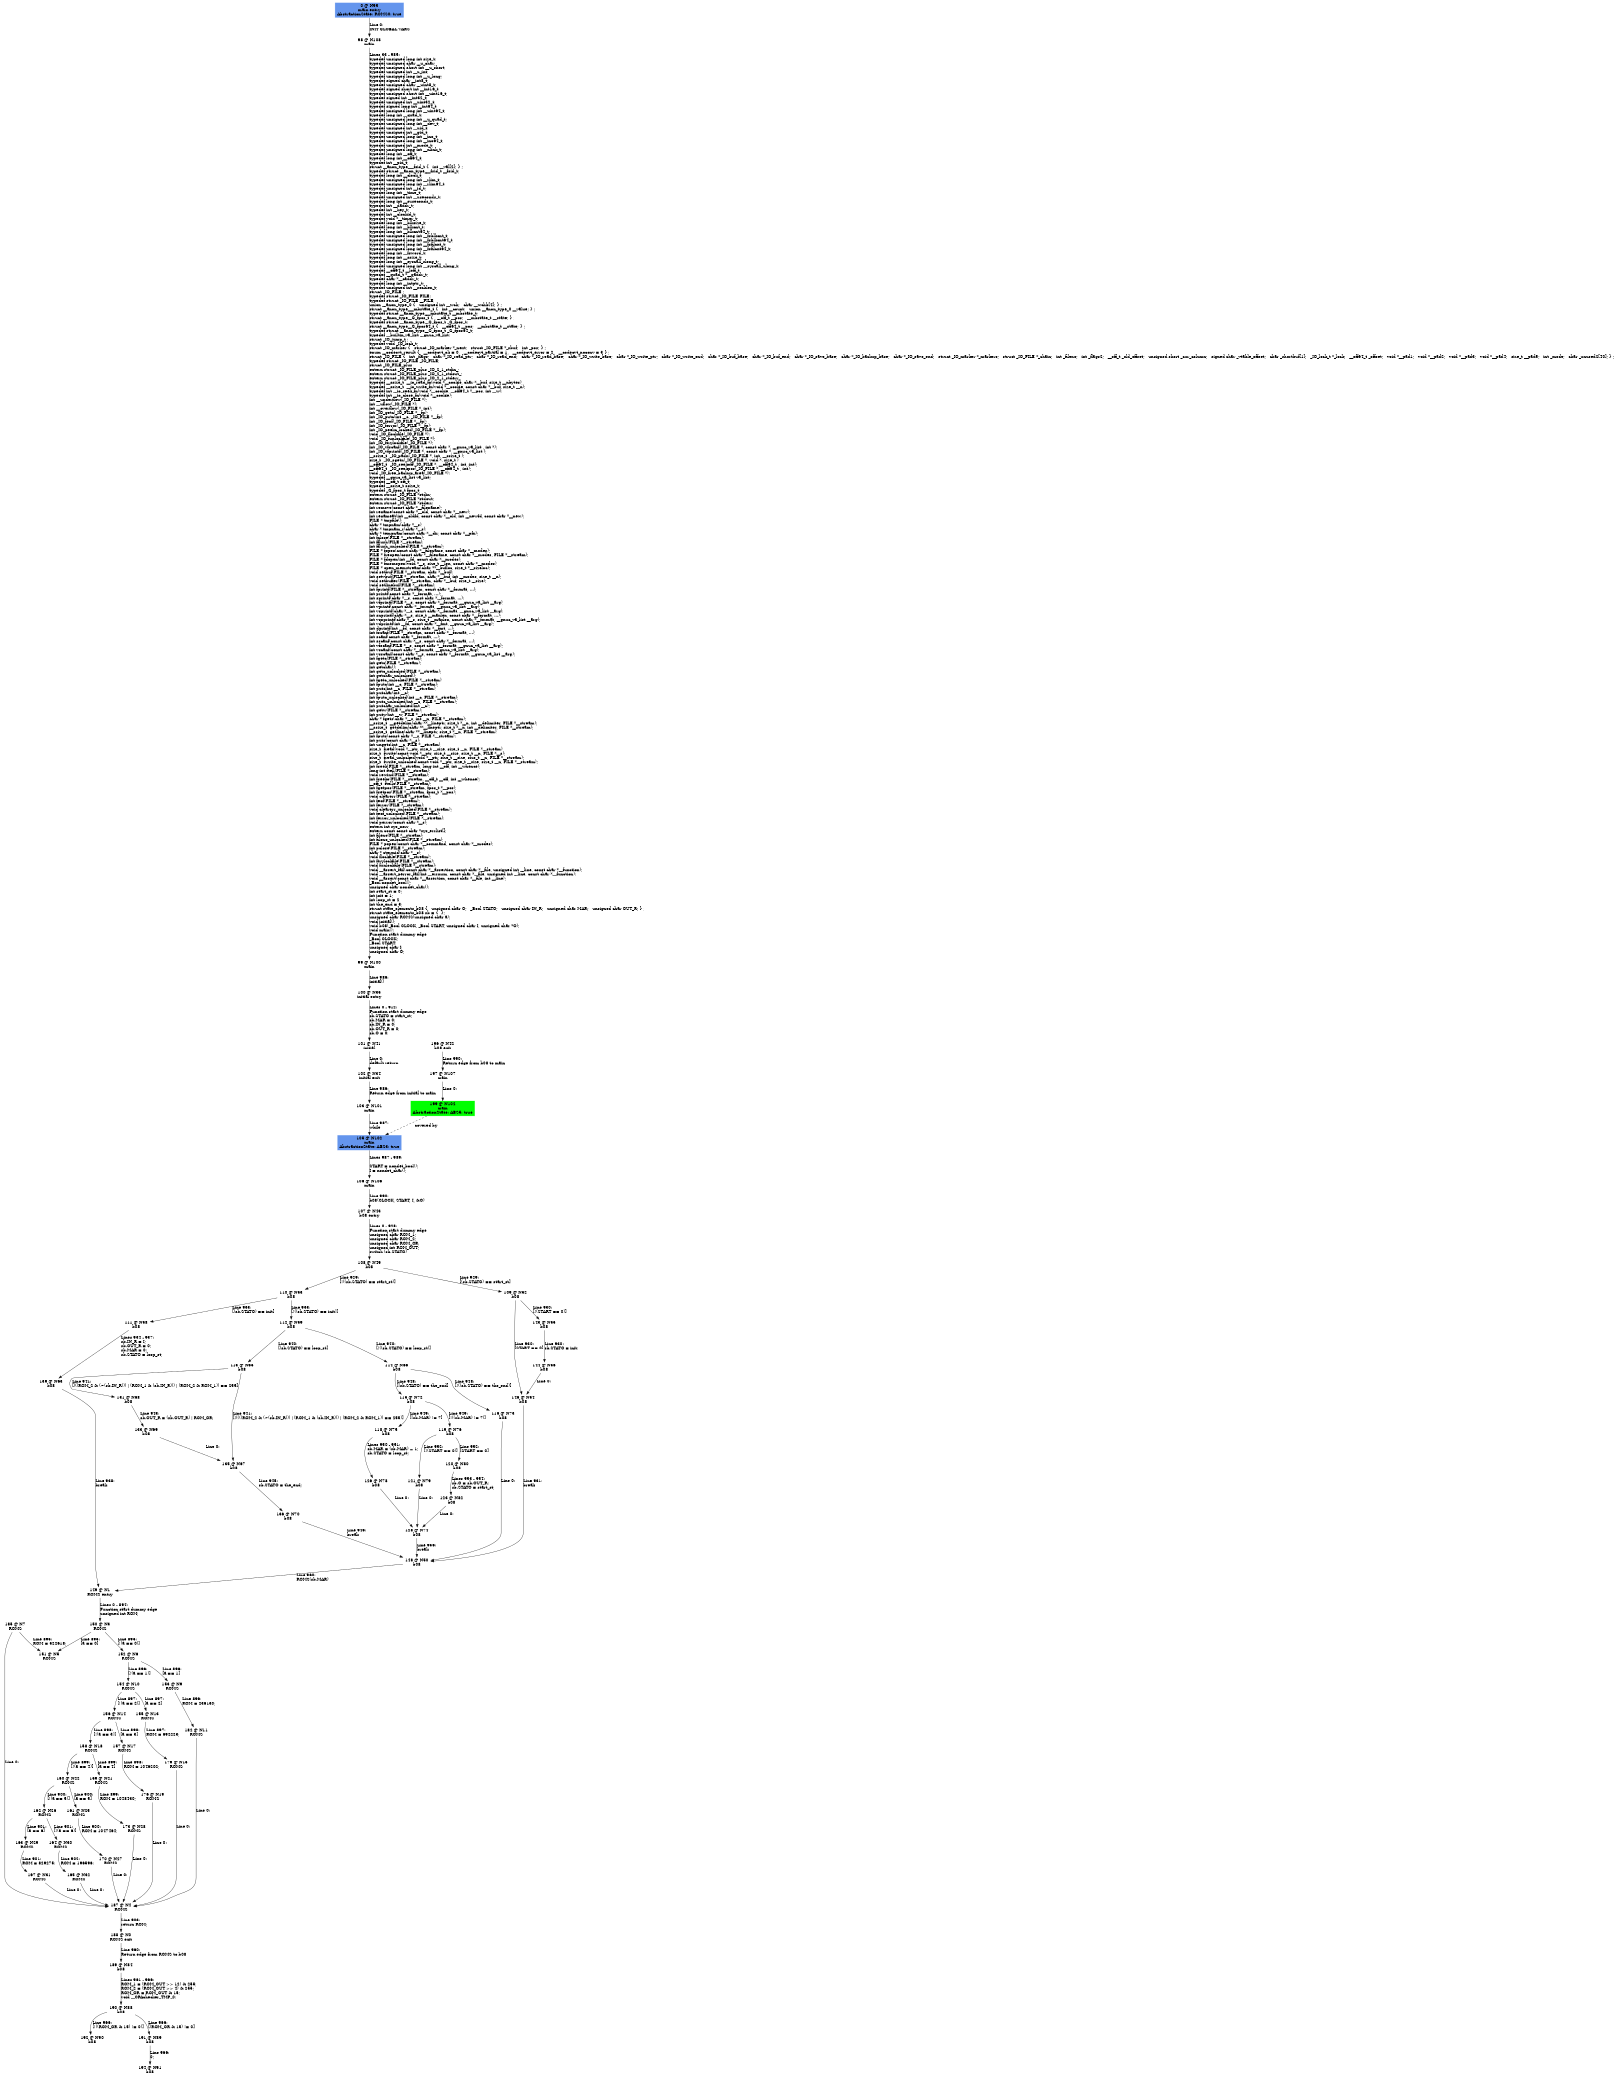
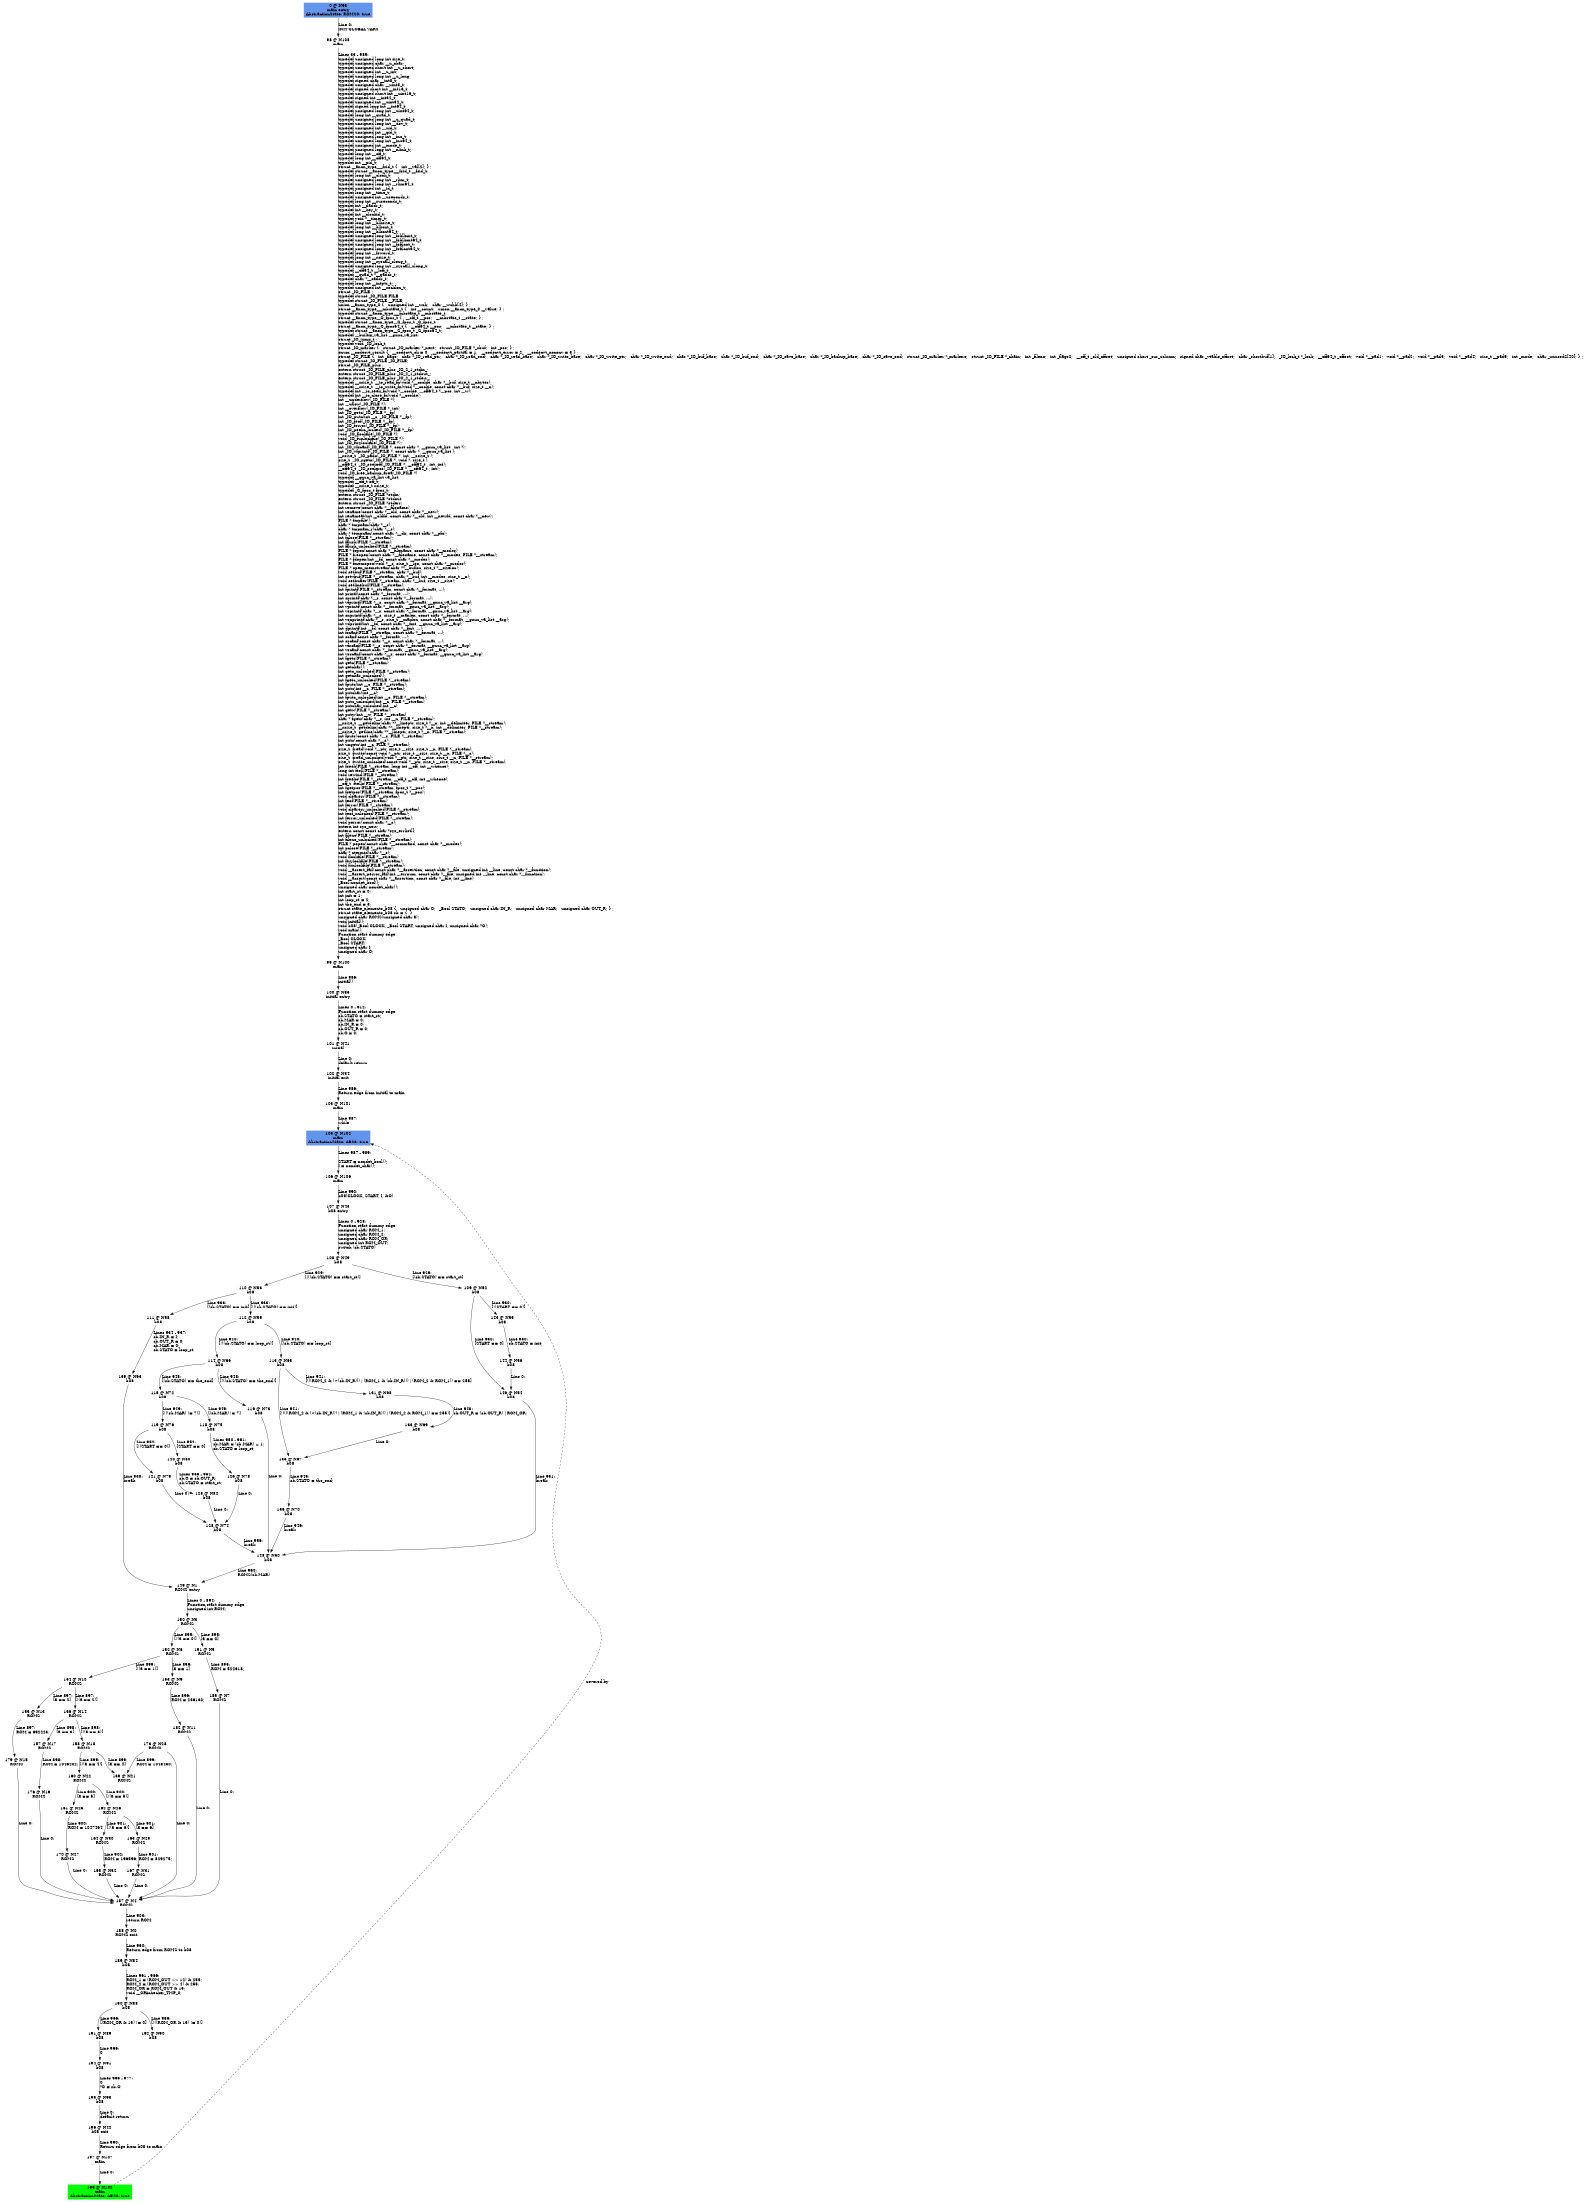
edge "185 @ N7 ROMS" -> "151 @ N5 ROMS": reversed
edge "159 @ N21 ROMS" -> "173 @ N28 ROMS": reversed
node "195 @ N93 b08": added
